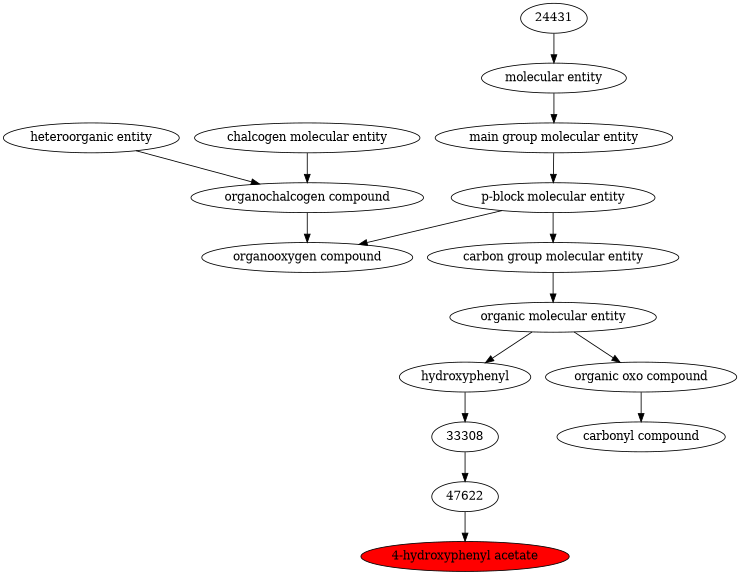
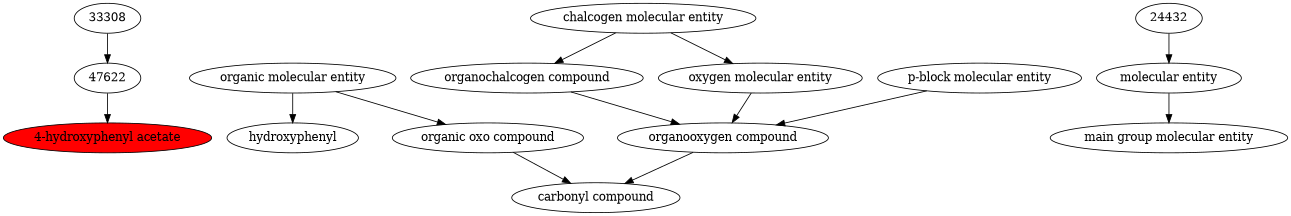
node "24431": label "24431" -> "24432"
node "oxygen molecular entity": added
node "heteroorganic entity": removed
edge "main group molecular entity" -> "p-block molecular entity": removed
edge "organooxygen compound" -> "carbonyl compound": added
node "carbon group molecular entity": removed
edge "hydroxyphenyl" -> "33308": removed
